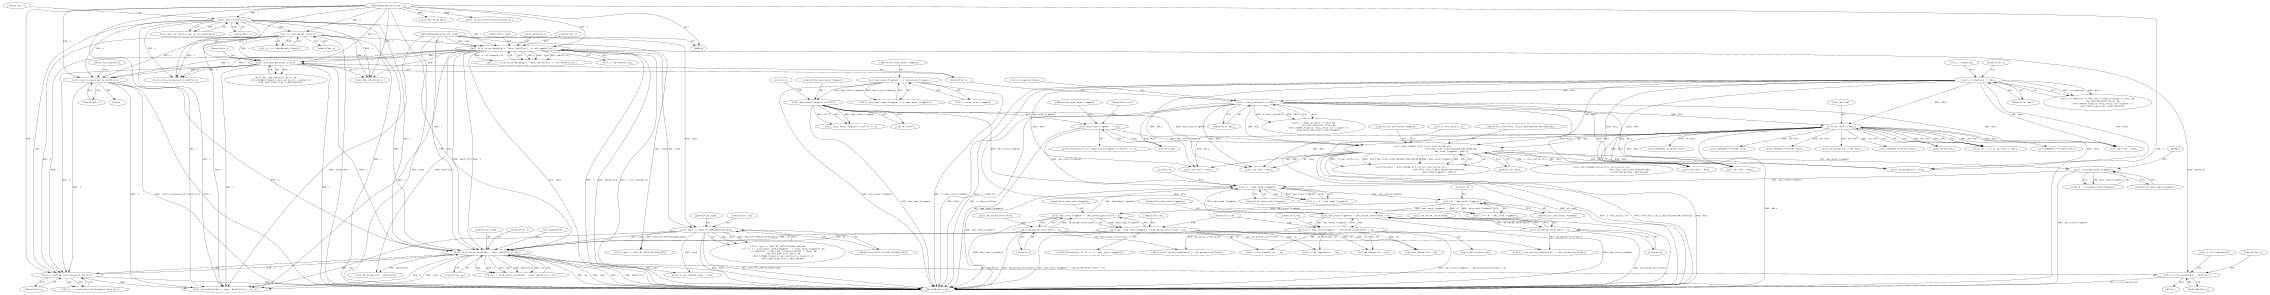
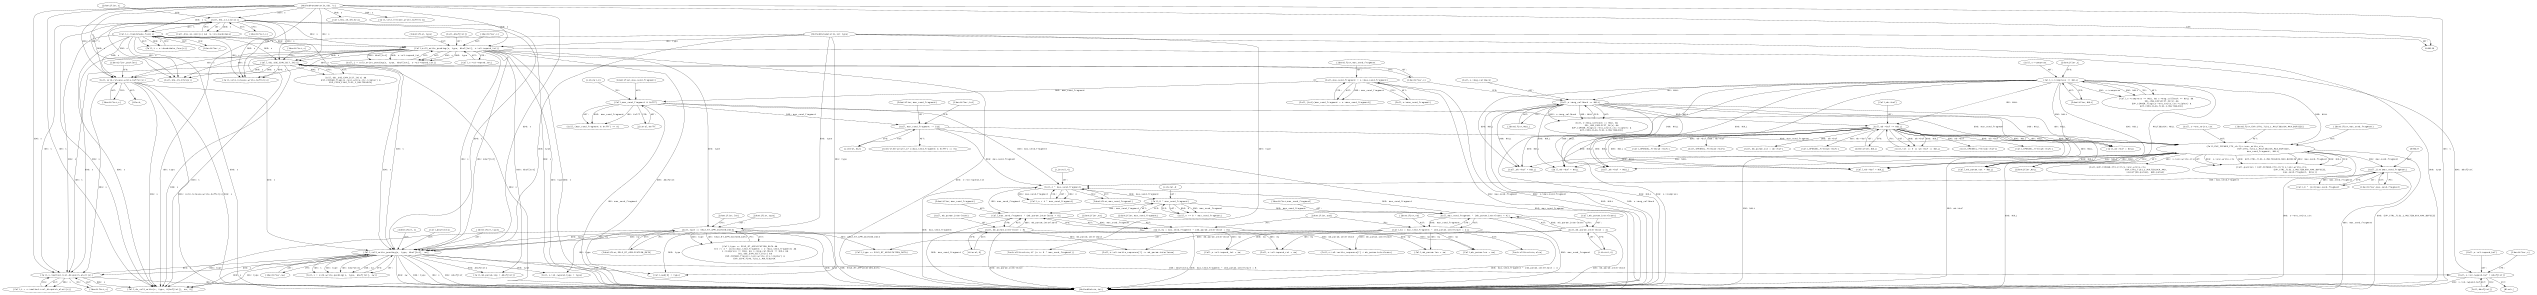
edge "(Call,s->compress == NULL)" -> "(Call,mb_param.out = NULL)": label "DDG: NULL" -> "MULTIBLOCK: NULL"
edge "(Call,nw = max_send_fragment * (mb_param.interleave = 4))" -> "(Call,s->s3->wpend_ret = nw)": label "BUFSIZE: nw" -> "DDG: nw"
node "(Call,aad[8] = type)": added
